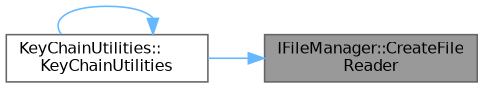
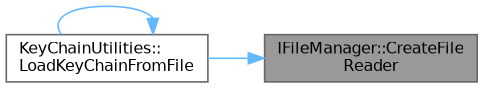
node "KeyChainUtilities:: KeyChainUtilities": label "KeyChainUtilities:: KeyChainUtilities" -> "KeyChainUtilities:: LoadKeyChainFromFile"
